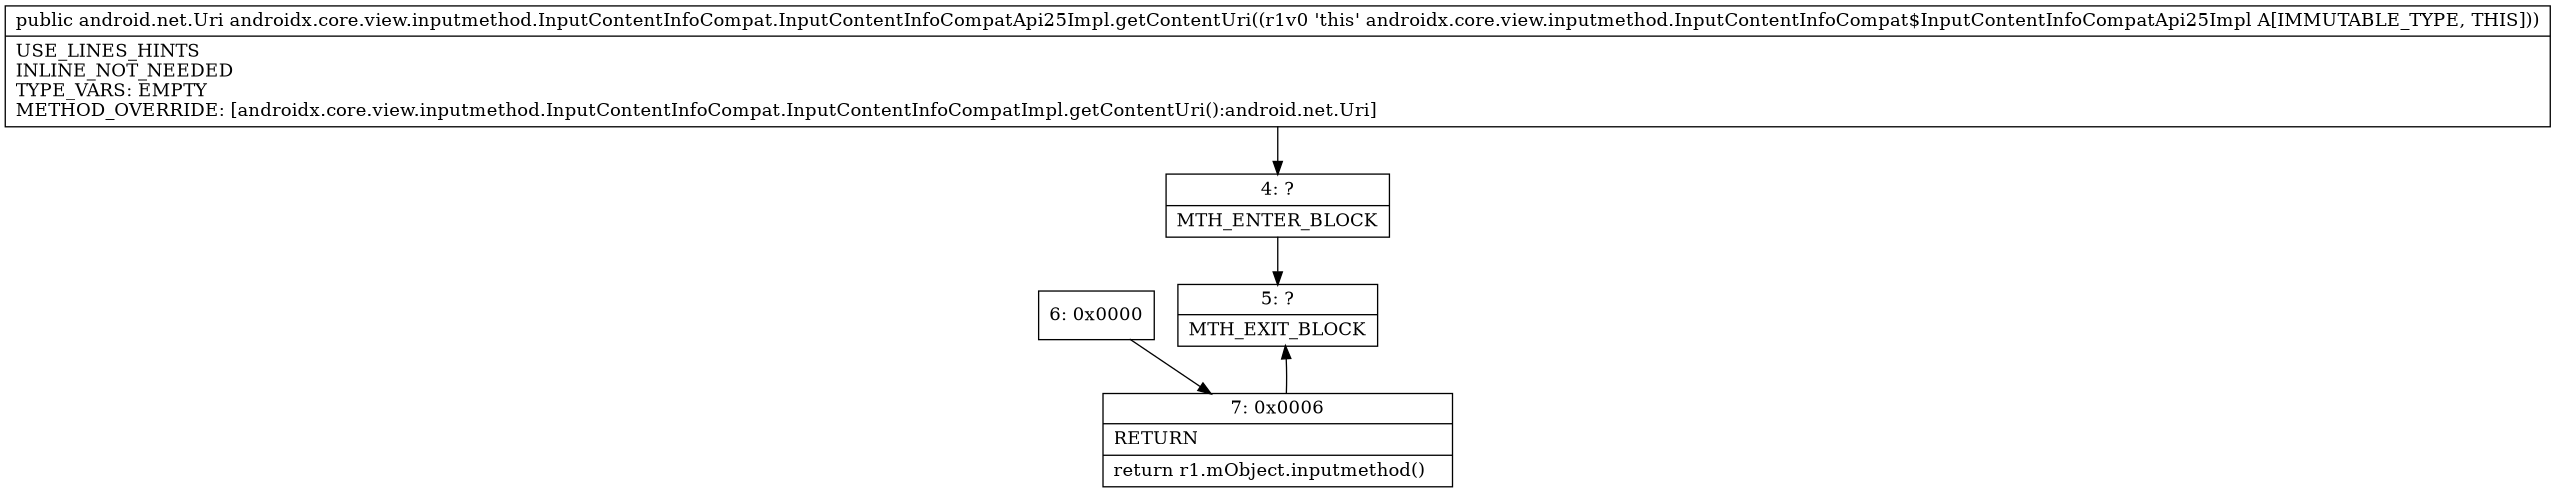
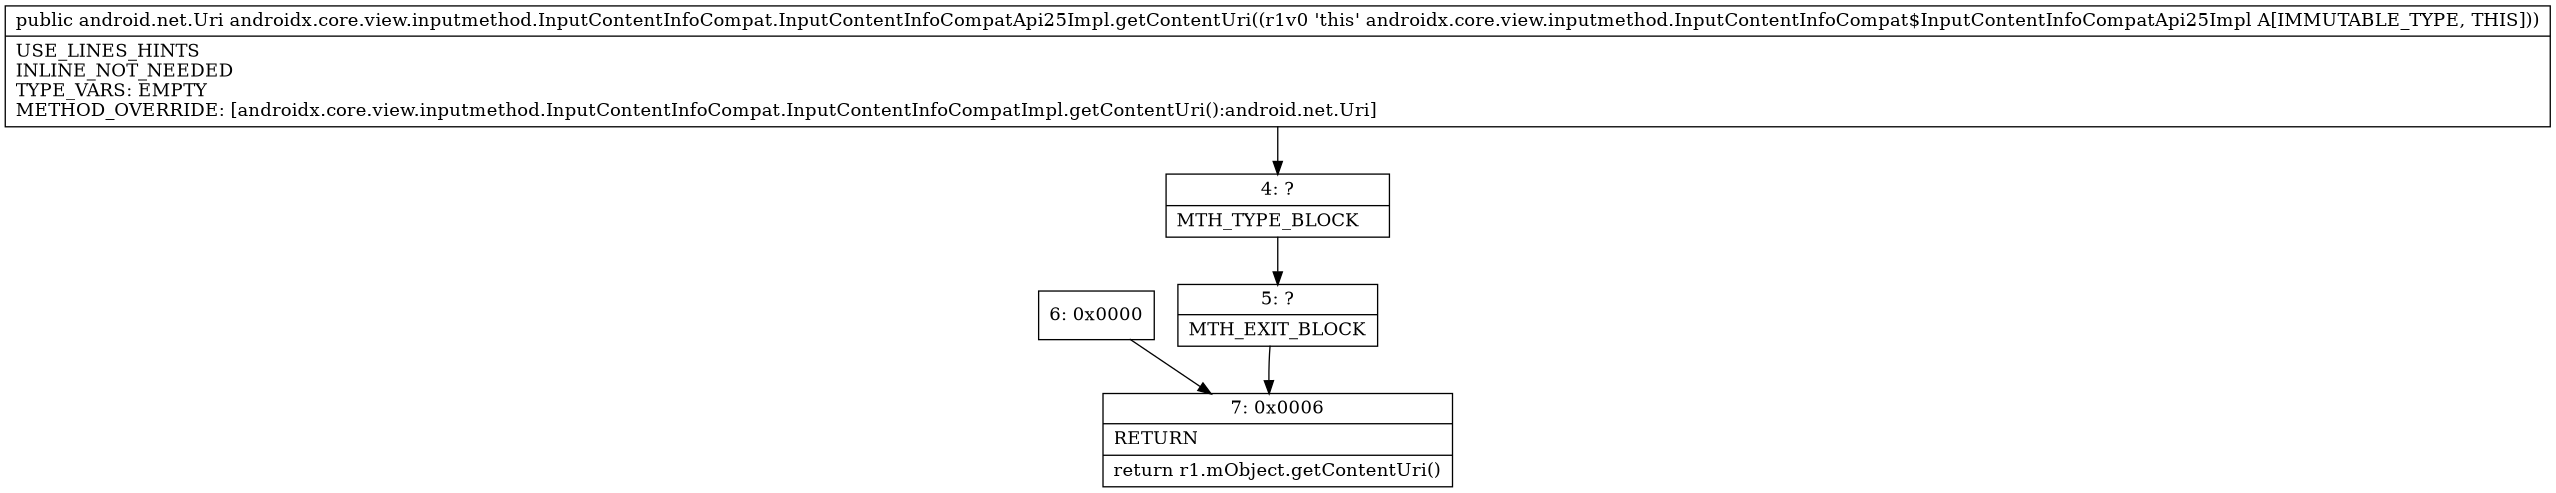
node "4: ?": text "MTH_ENTER_BLOCK" -> "MTH_TYPE_BLOCK"
edge "7: 0x0006" -> "5: ?": reversed
node "7: 0x0006": text "return r1.mObject.inputmethod()" -> "return r1.mObject.getContentUri()"
